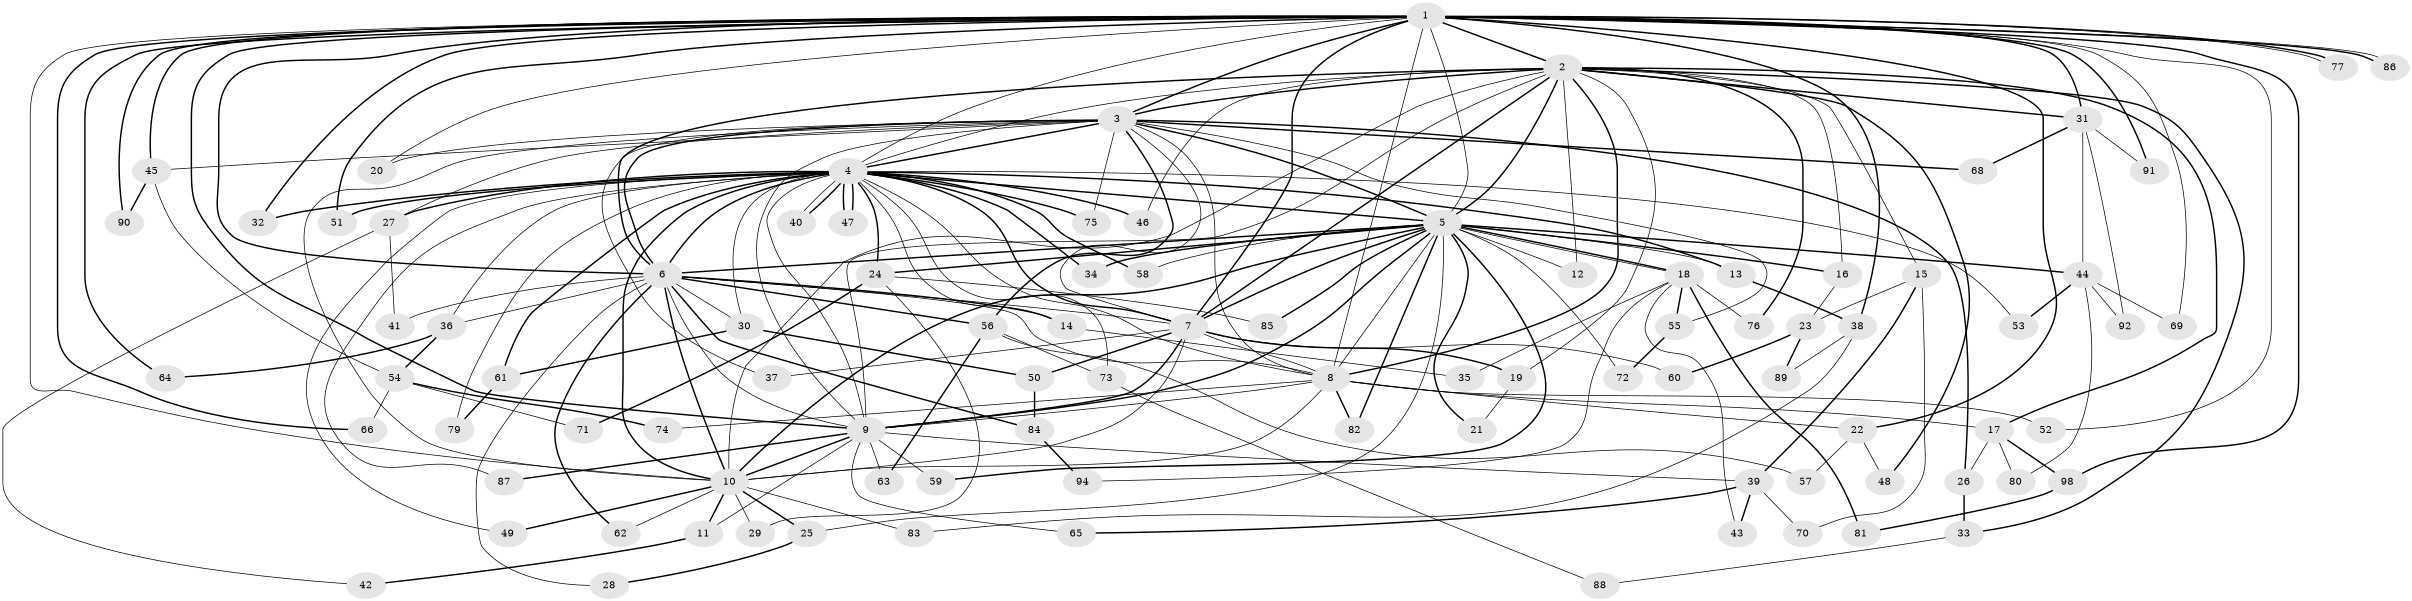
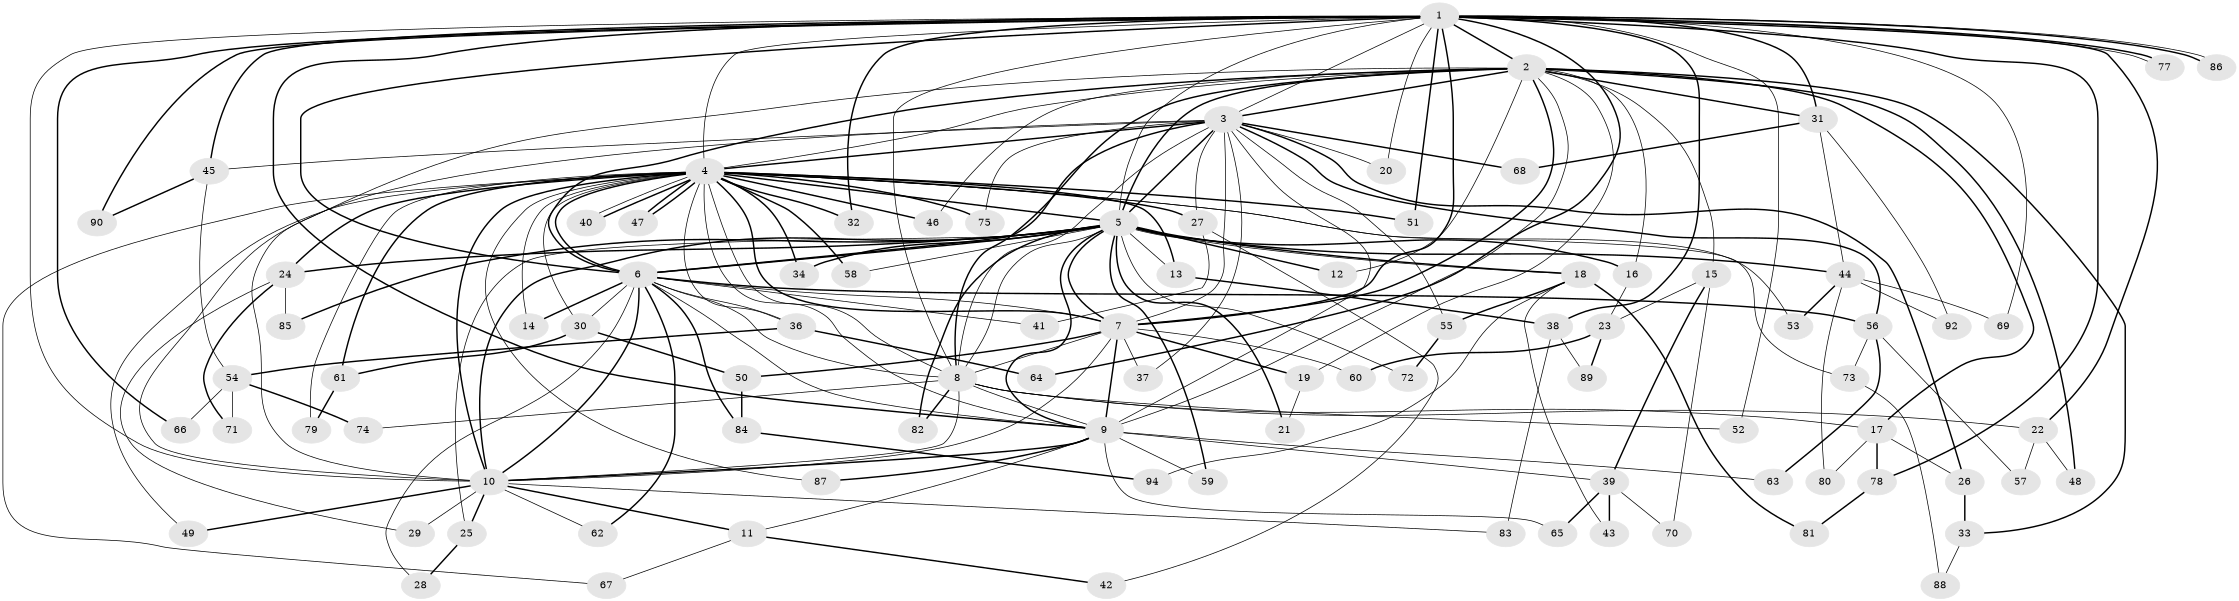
edge "1" -- "3": style bold -> solid
node "91": removed
edge "5" -- "12": style solid -> bold
node "76": removed
node "35": removed
node "98": label "98" -> "78"
node "67": added
